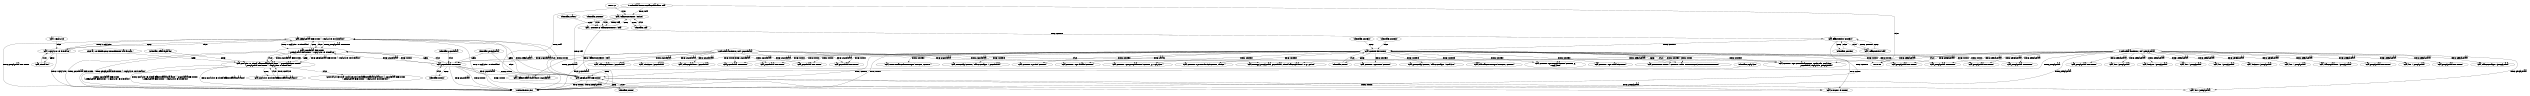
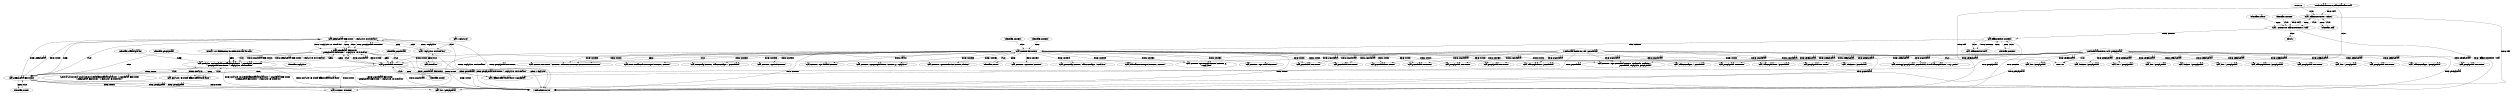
node "(Block,)": added
node "(Call,(effect_config_t *) pCmdData)": added
